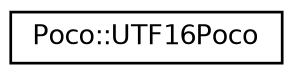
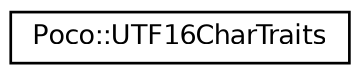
node "Poco::UTF16Poco": label "Poco::UTF16Poco" -> "Poco::UTF16CharTraits"
